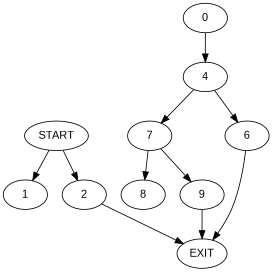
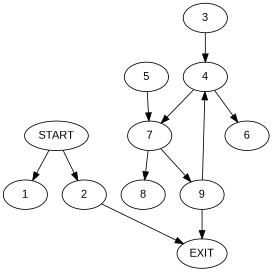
node "0": label "0" -> "3"
node "5": added
edge "9" -> "4": added
edge "6" -> "EXIT": removed
